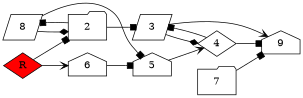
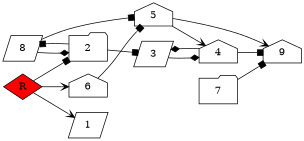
edge "3" -> "9": now "5" -> "9"
edge "4" -> "3": arrowhead box -> diamond
node "4": shape diamond -> house
node "1": added
